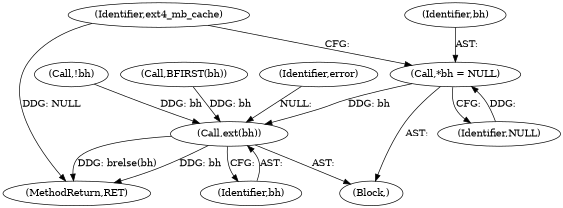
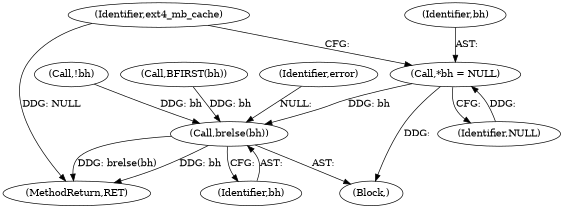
node "(Call,ext(bh))": label "(Call,ext(bh))" -> "(Call,brelse(bh))"
edge "(Call,*bh = NULL)" -> "(Block,)": label "AST: " -> "DDG: "
